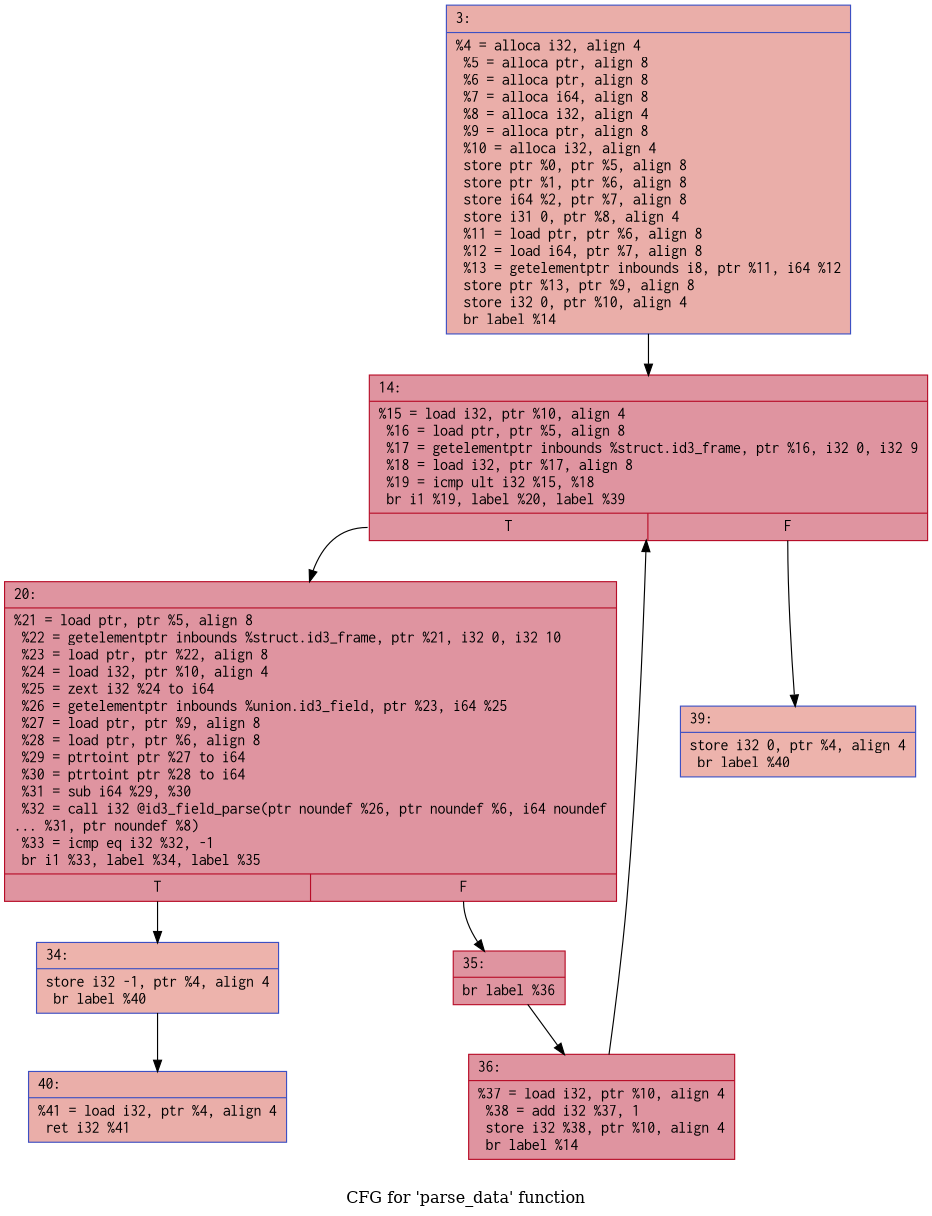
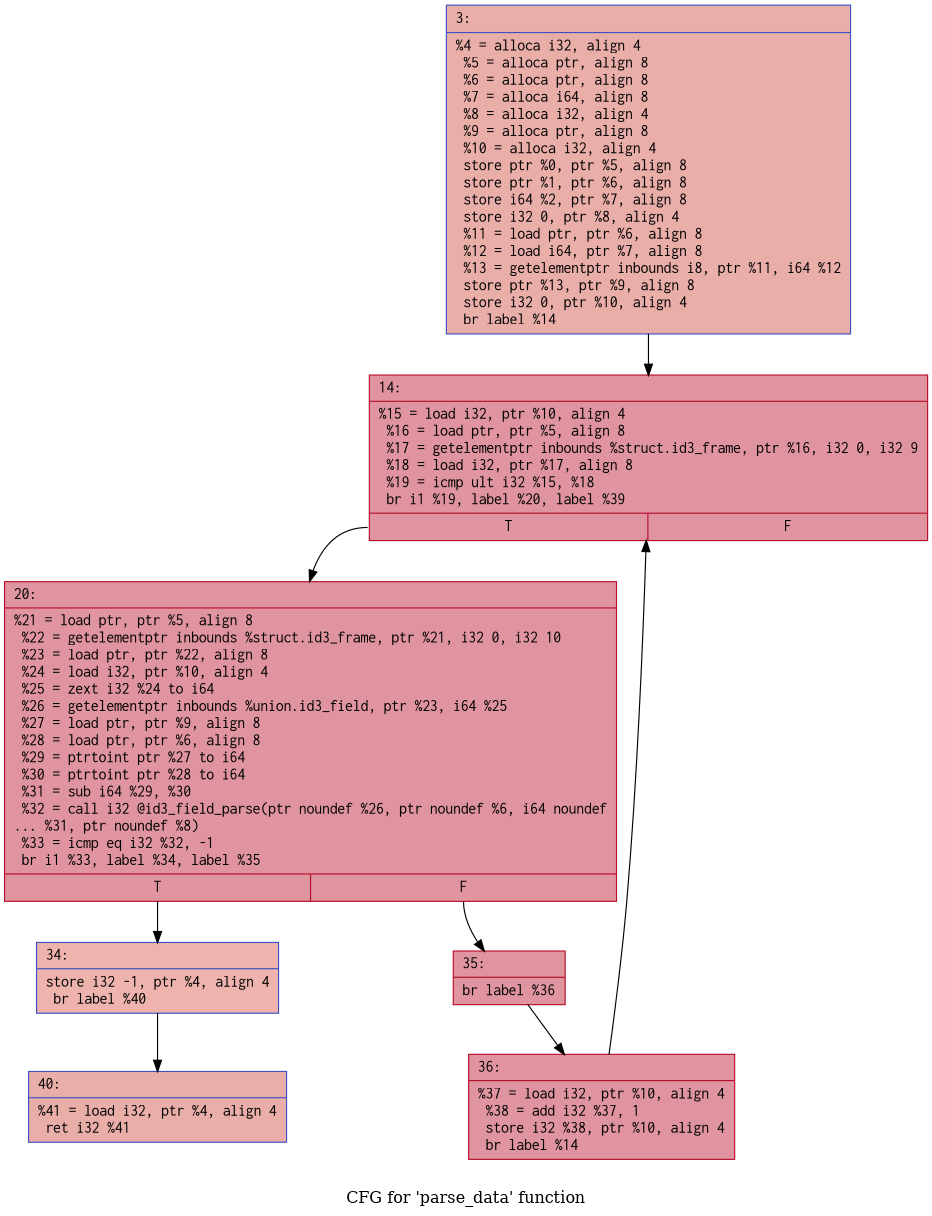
node "3:": text "store i31 0, ptr %8, align 4" -> "store i32 0, ptr %8, align 4"
node "39:": removed
